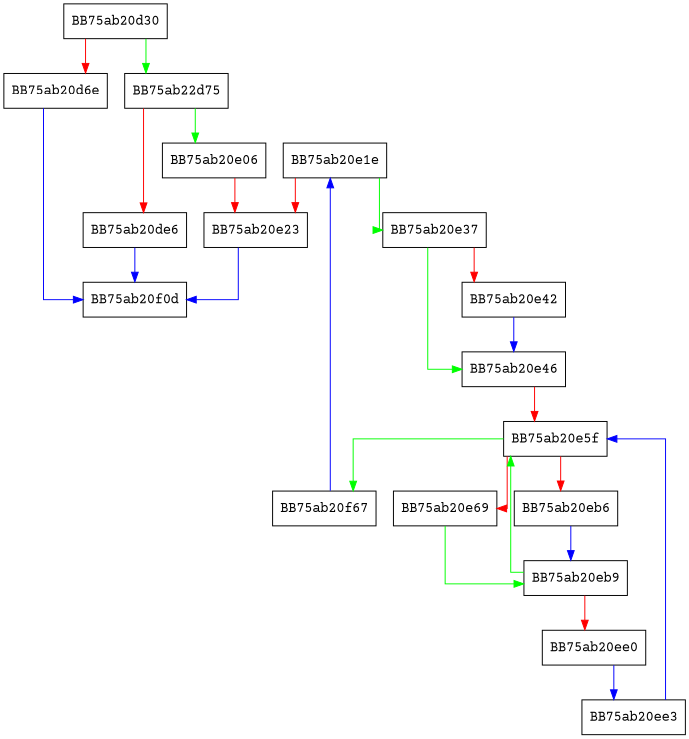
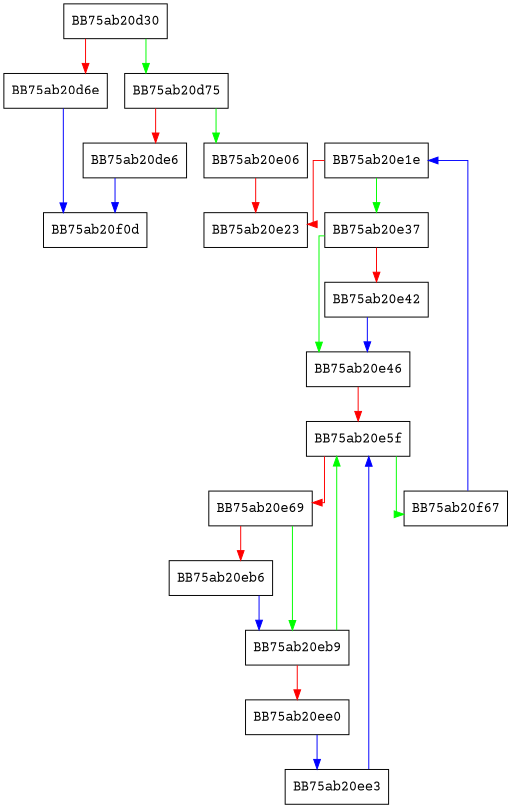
node "BB75ab22d75": label "BB75ab22d75" -> "BB75ab20d75"
edge "BB75ab20e23" -> "BB75ab20f0d": removed
edge "BB75ab20e5f" -> "BB75ab20eb6": now "BB75ab20e69" -> "BB75ab20eb6"
